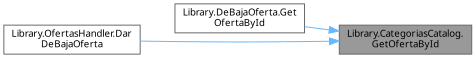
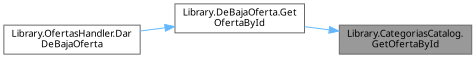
edge "Library.OfertasHandler.Dar DeBajaOferta" -> "Library.CategoriasCatalog. GetOfertaById": now "Library.OfertasHandler.Dar DeBajaOferta" -> "Library.DeBajaOferta.Get OfertaById"
